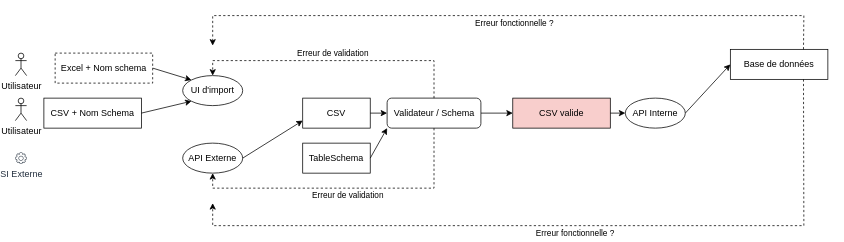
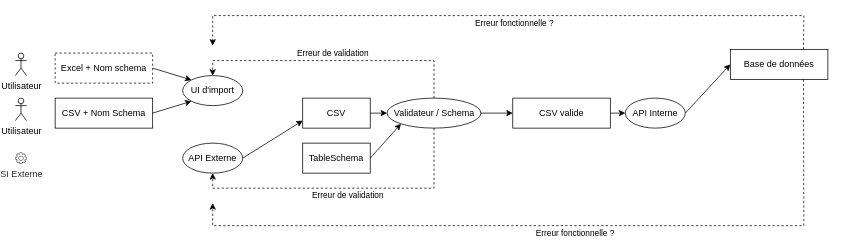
node "CSV + Nom Schema": moved (93, 113) -> (104, 113)
node "Validateur / Schema": shape rounded rectangle -> ellipse
node "CSV valide": fillcolor #f8cecc -> #ffffff
